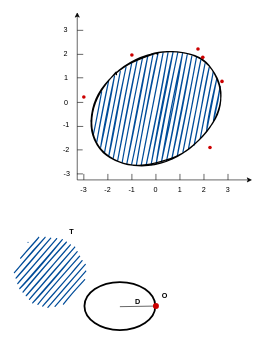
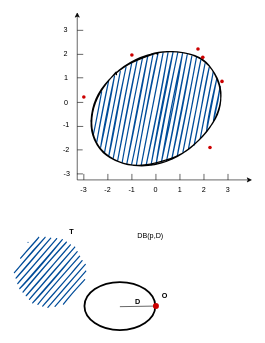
node "DB(p,D)": added
